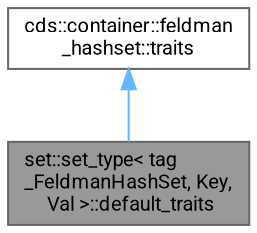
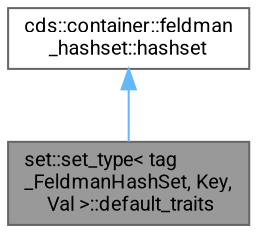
node "cds::container::feldman _hashset::traits": label "cds::container::feldman _hashset::traits" -> "cds::container::feldman _hashset::hashset"
